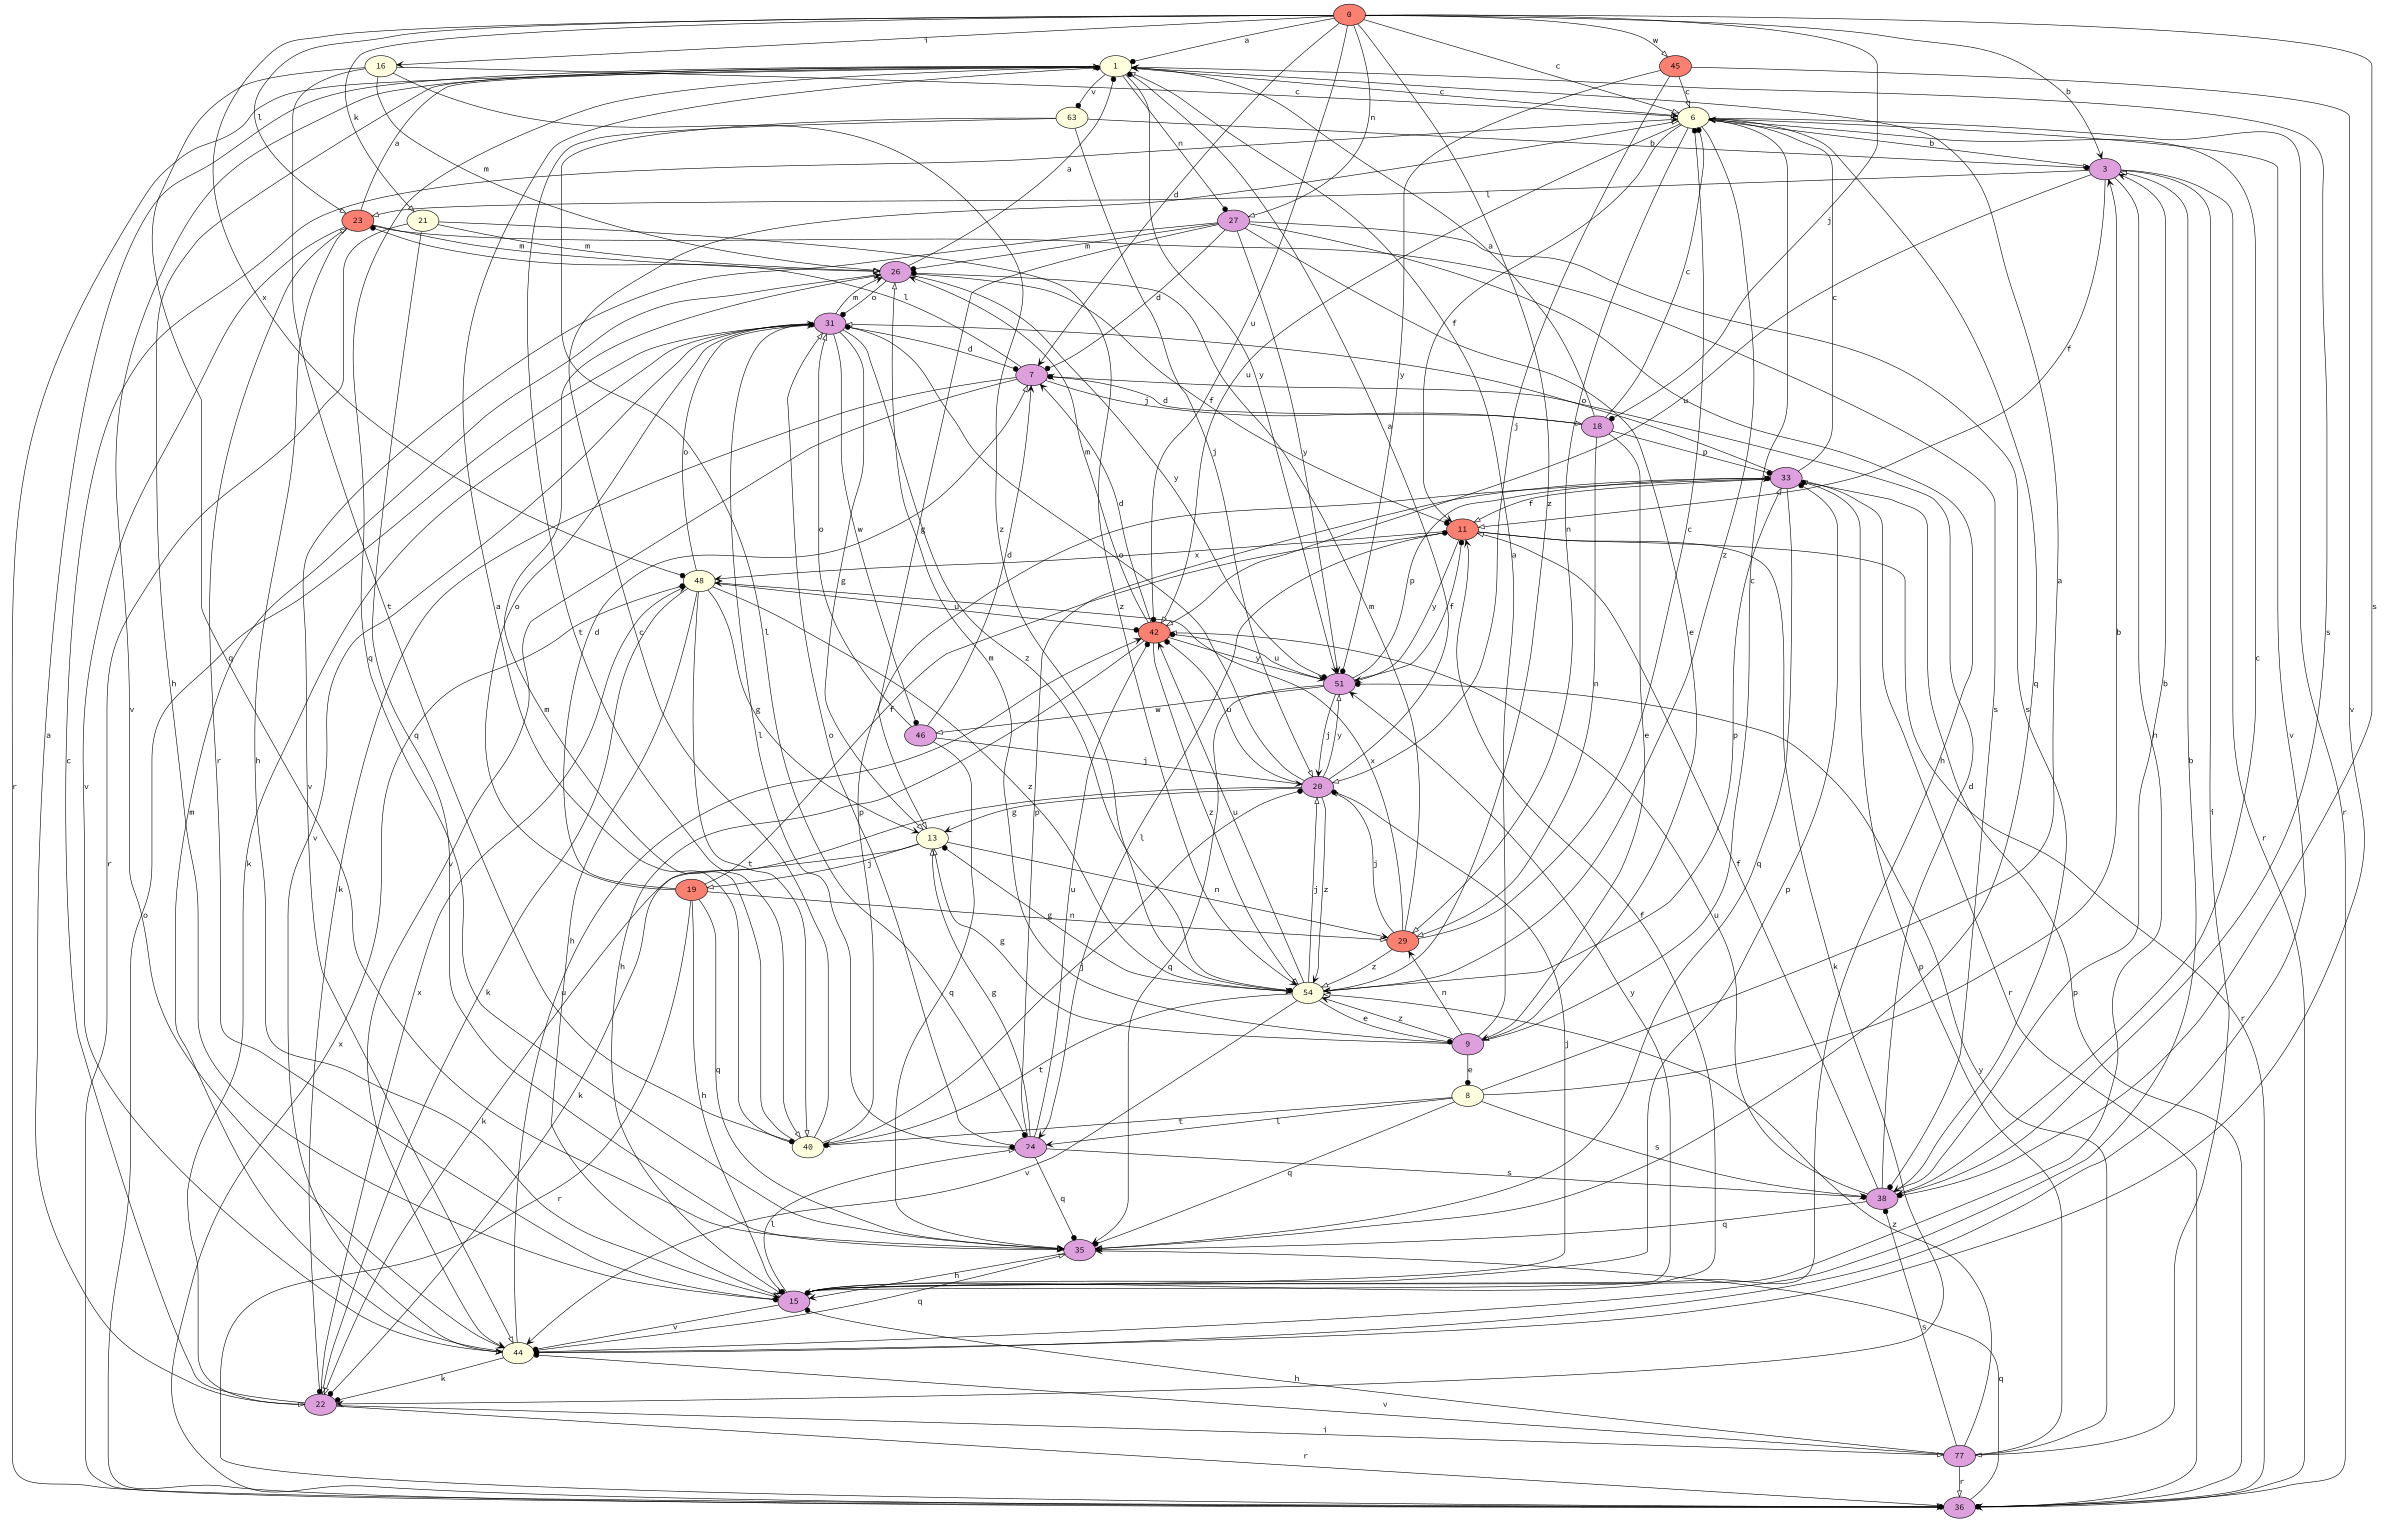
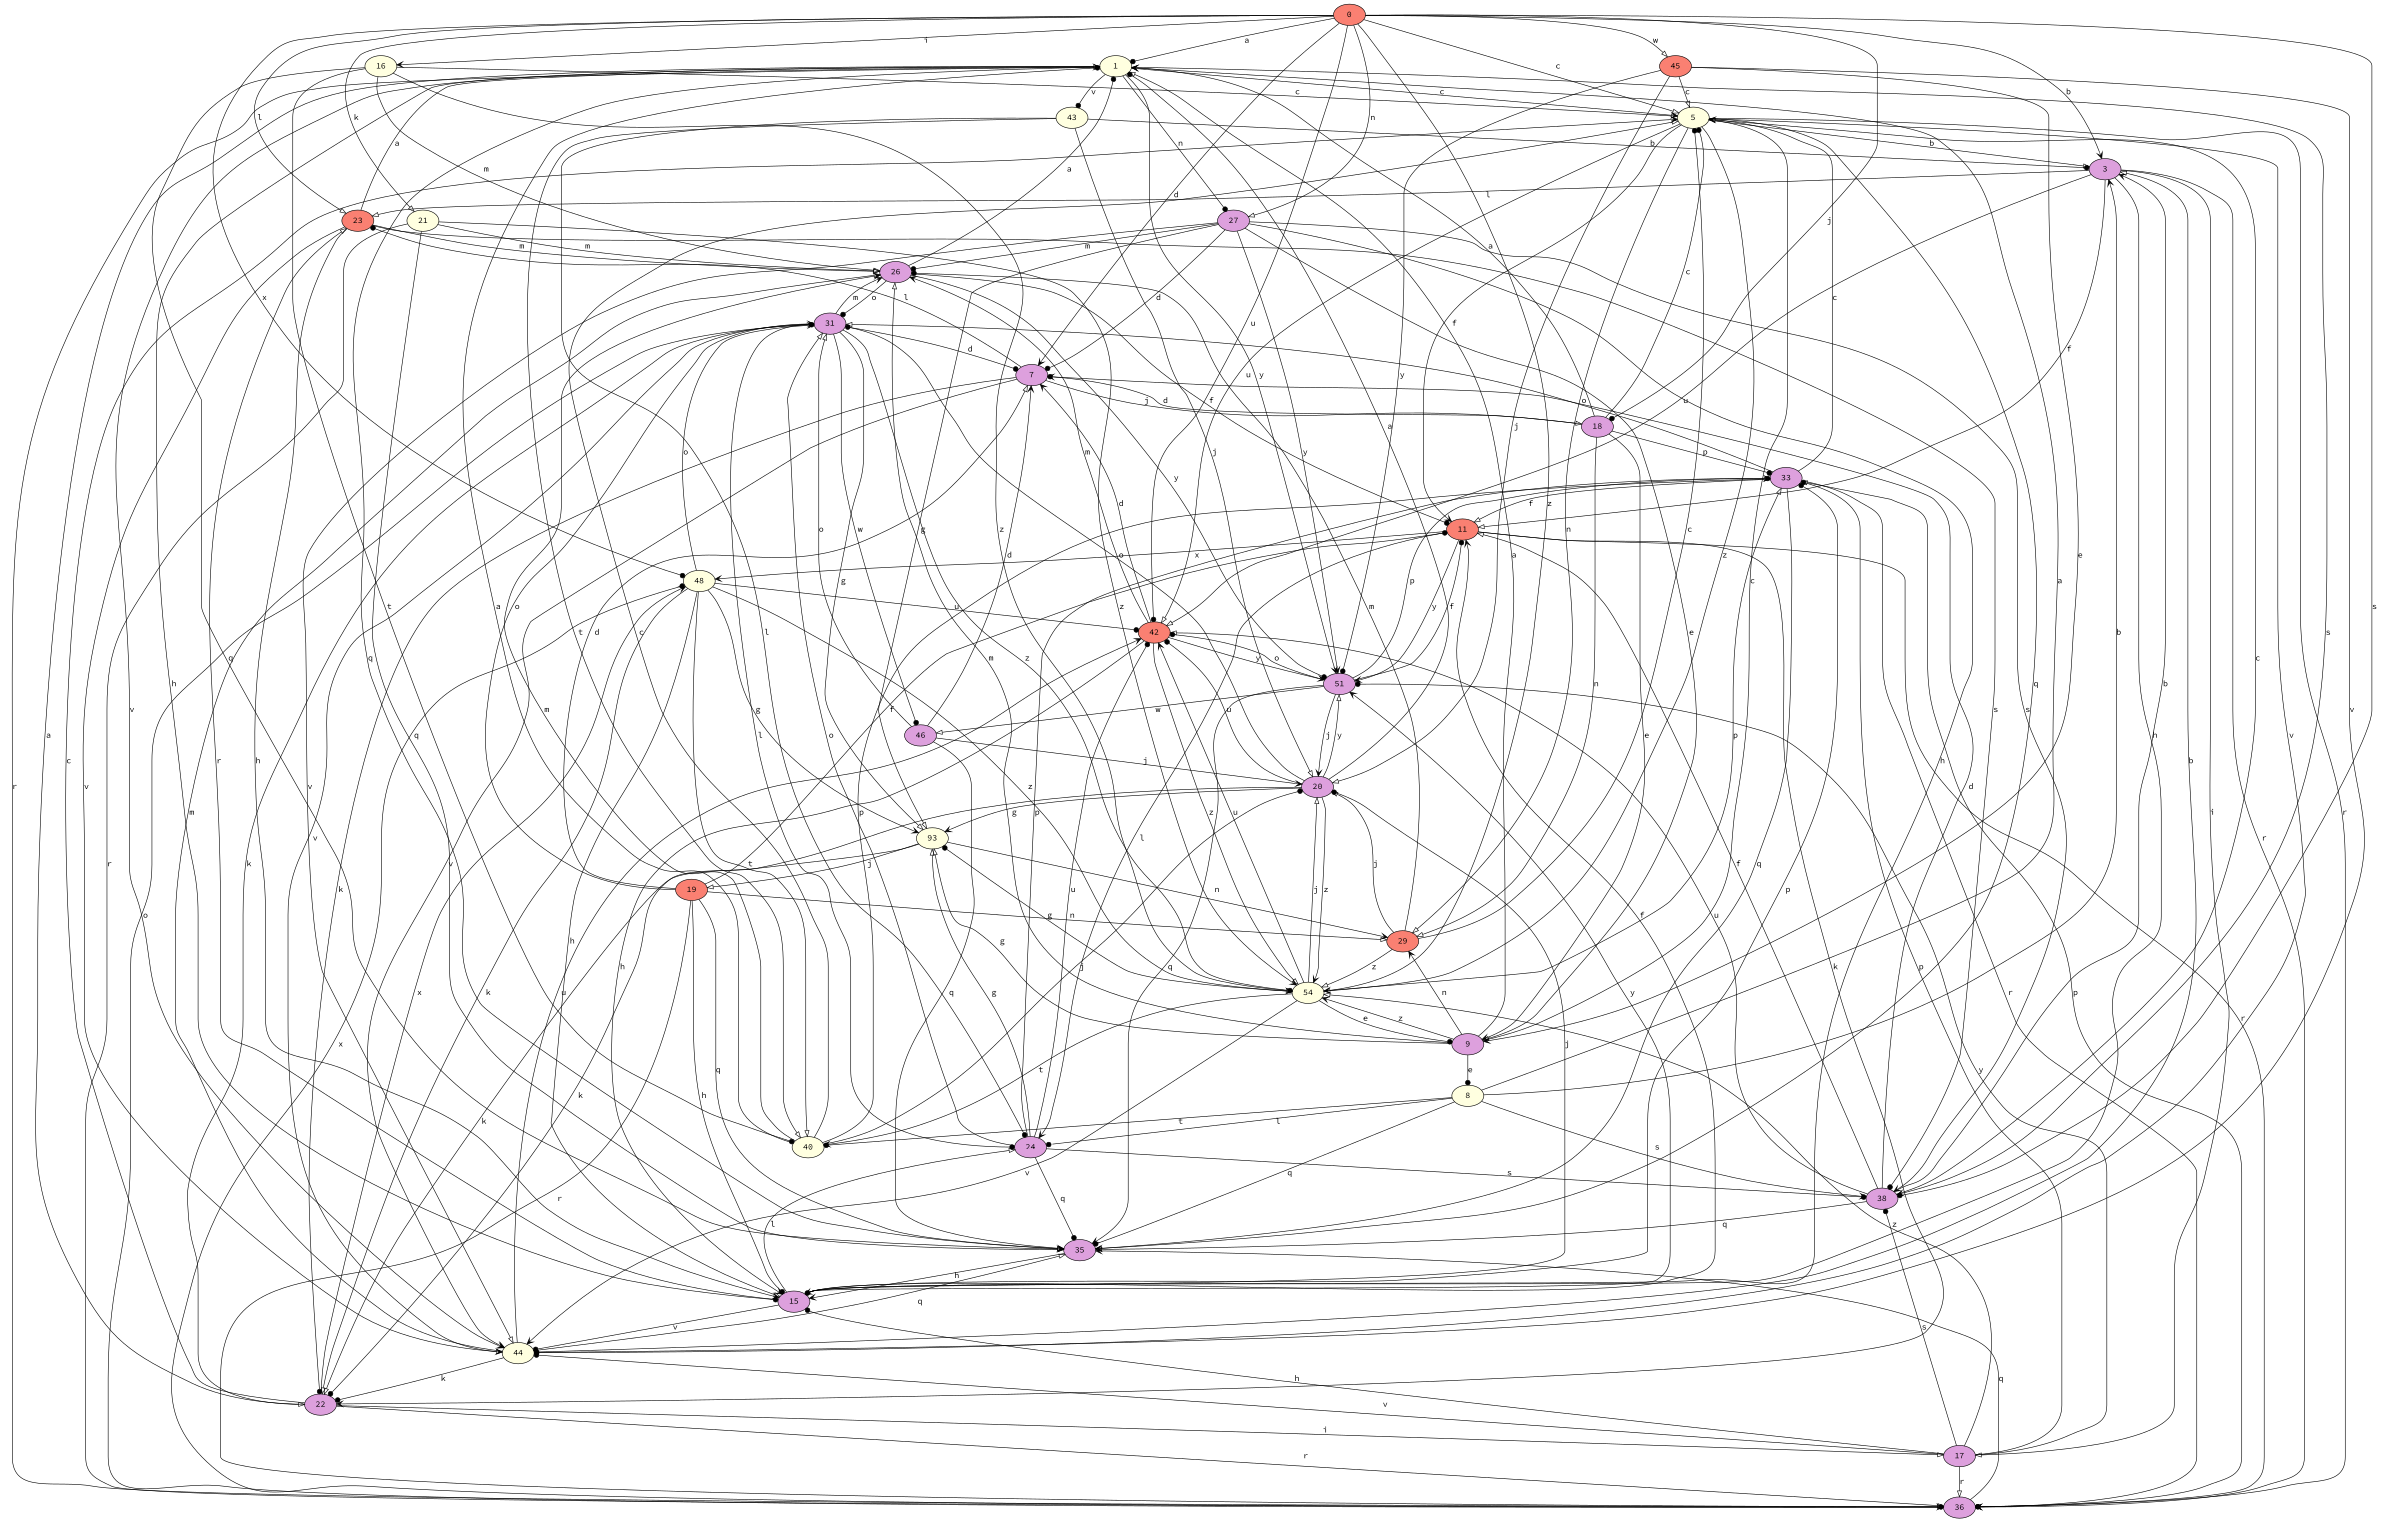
node "63": label "63" -> "43"
node "6": label "6" -> "5"
edge "45" -> "9": added, label "e"
edge "29" -> "48": removed, label "x"
edge "51" -> "42": label "u" -> "o"
node "13": label "13" -> "93"
edge "8" -> "24": arrowhead vee -> dot
node "77": label "77" -> "17"
